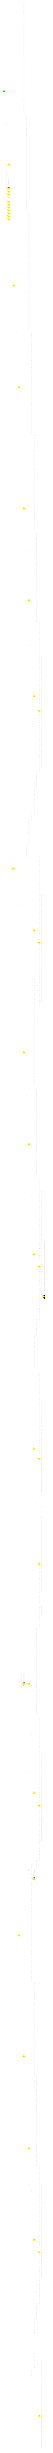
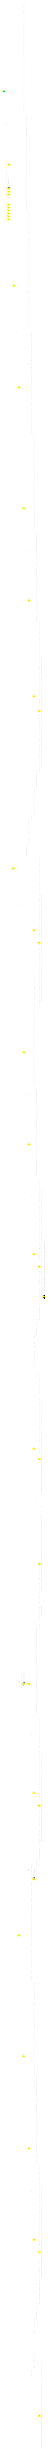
node "816": removed
